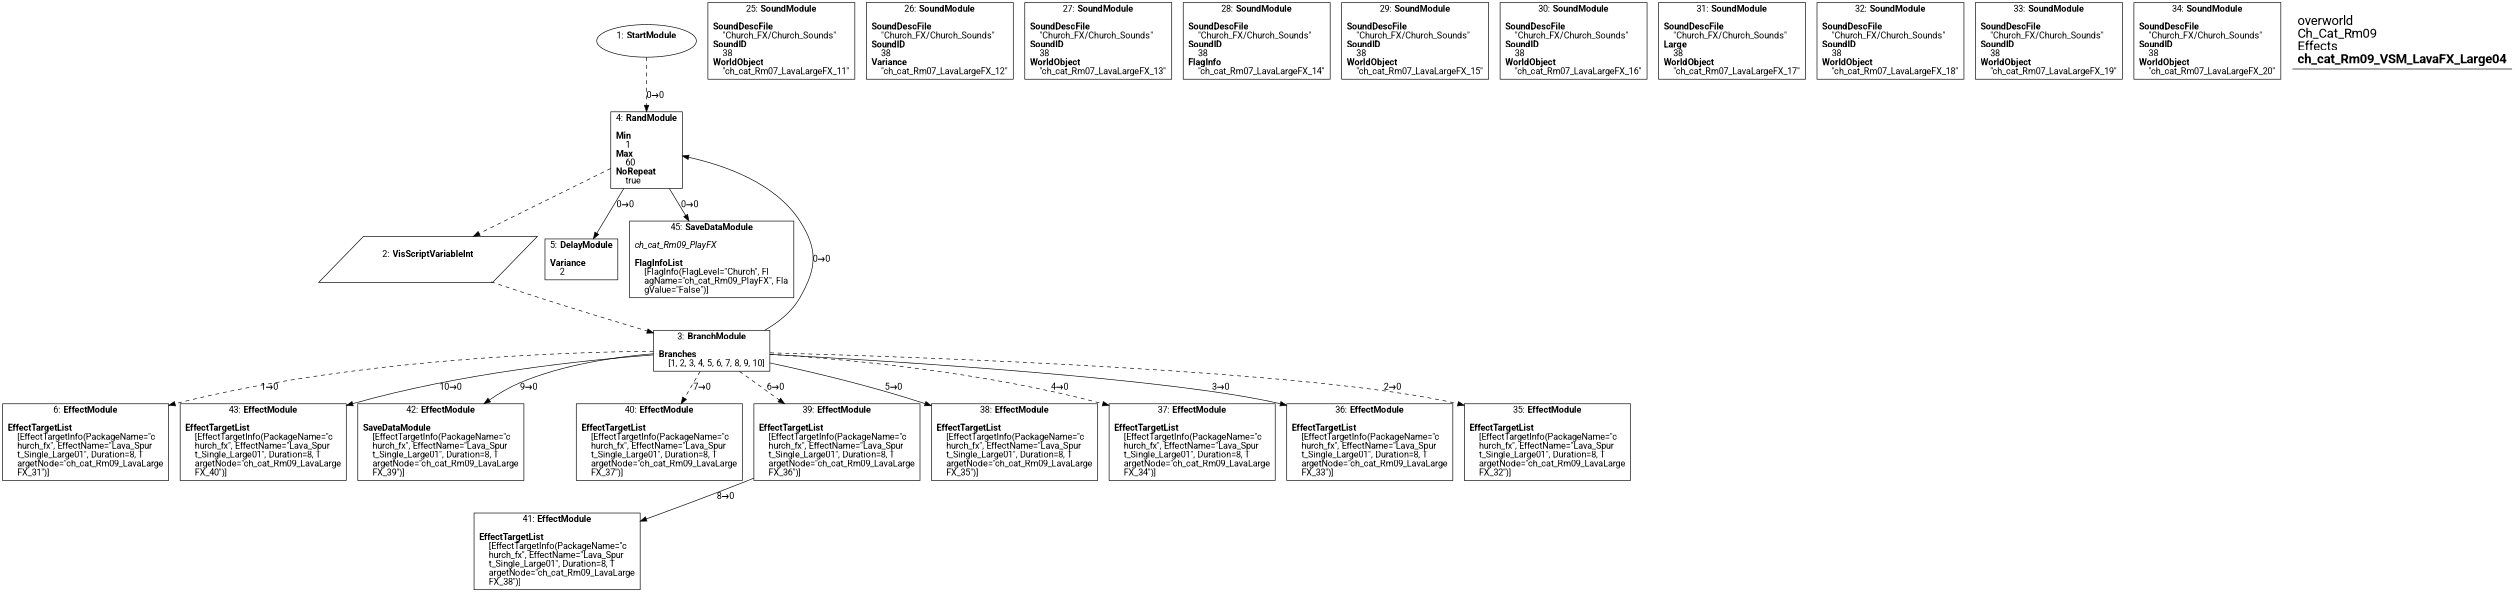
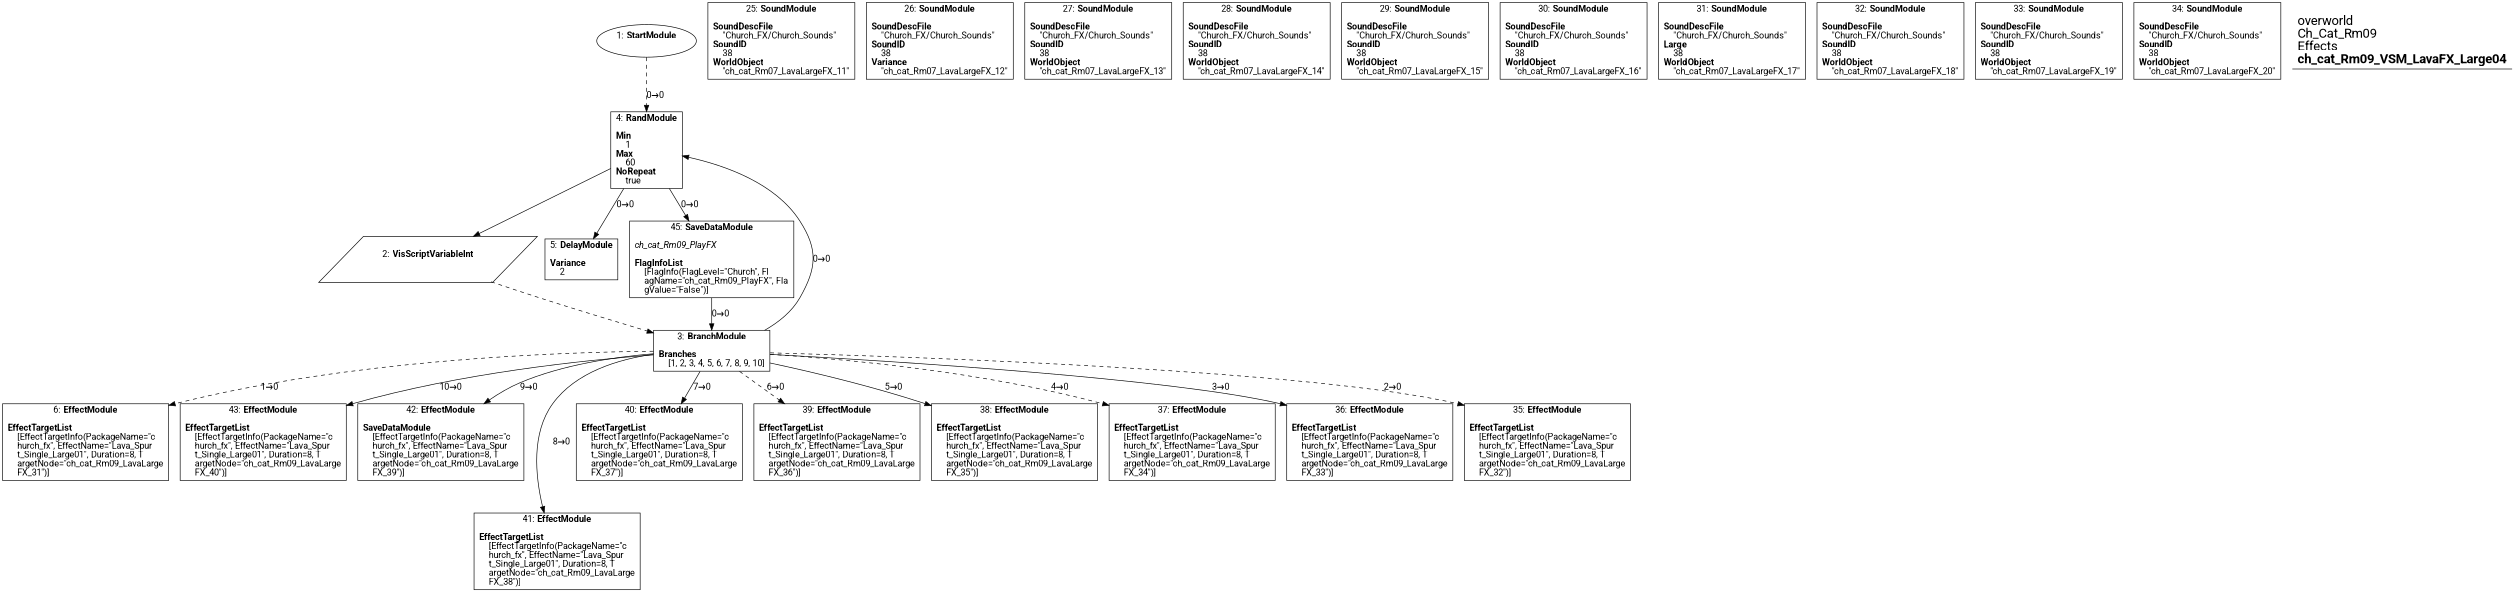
node "28:": text "FlagInfo" -> "WorldObject"
edge "4:" -> "2:": style dashed -> solid
edge "45:" -> "3:": added, label "0→0"
edge "3:" -> "40:": style dashed -> solid
edge "39:" -> "41:": now "3:" -> "41:"
